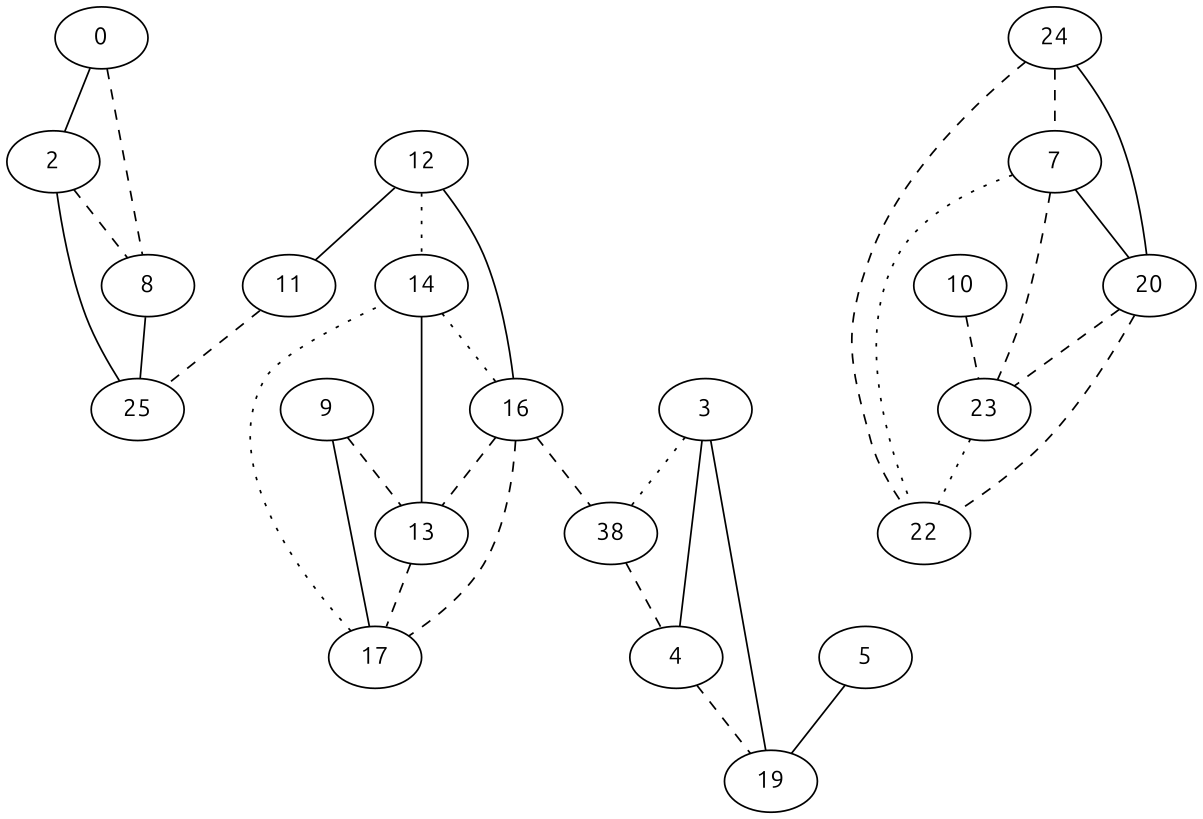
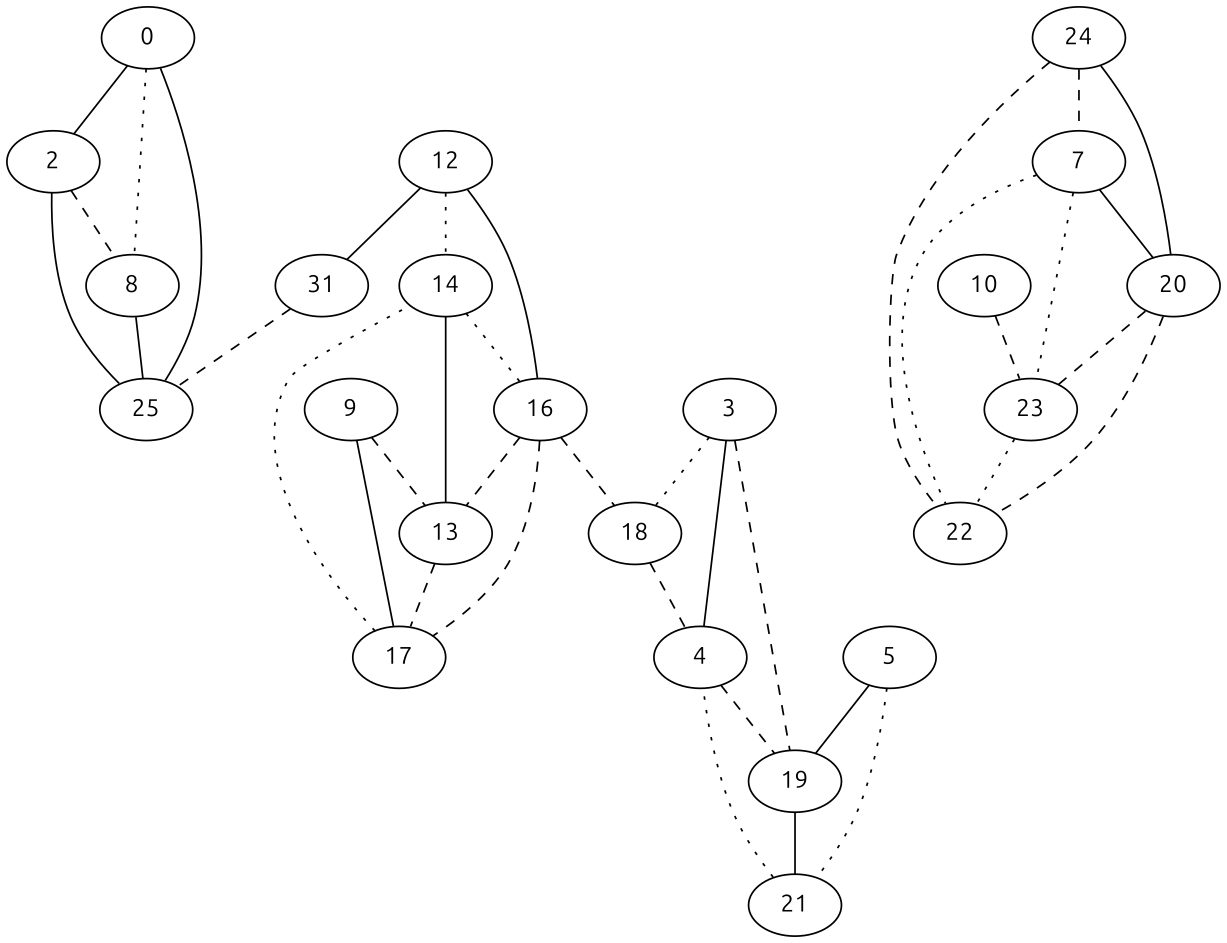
edge "0" -- "8": style dashed -> dotted
edge "0" -- "25": added
node "11": label "11" -> "31"
edge "7" -- "23": style dashed -> dotted
node "38": label "38" -> "18"
edge "3" -- "19": style solid -> dashed
node "21": added
